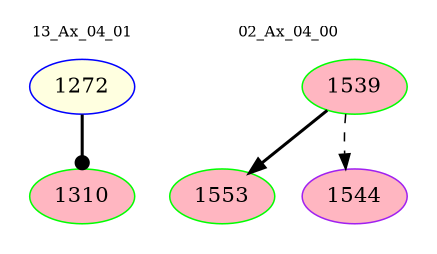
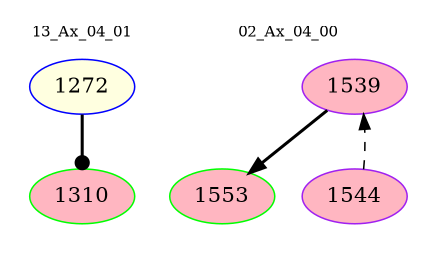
node "1539": color green -> purple
edge "1539" -> "1544": reversed
